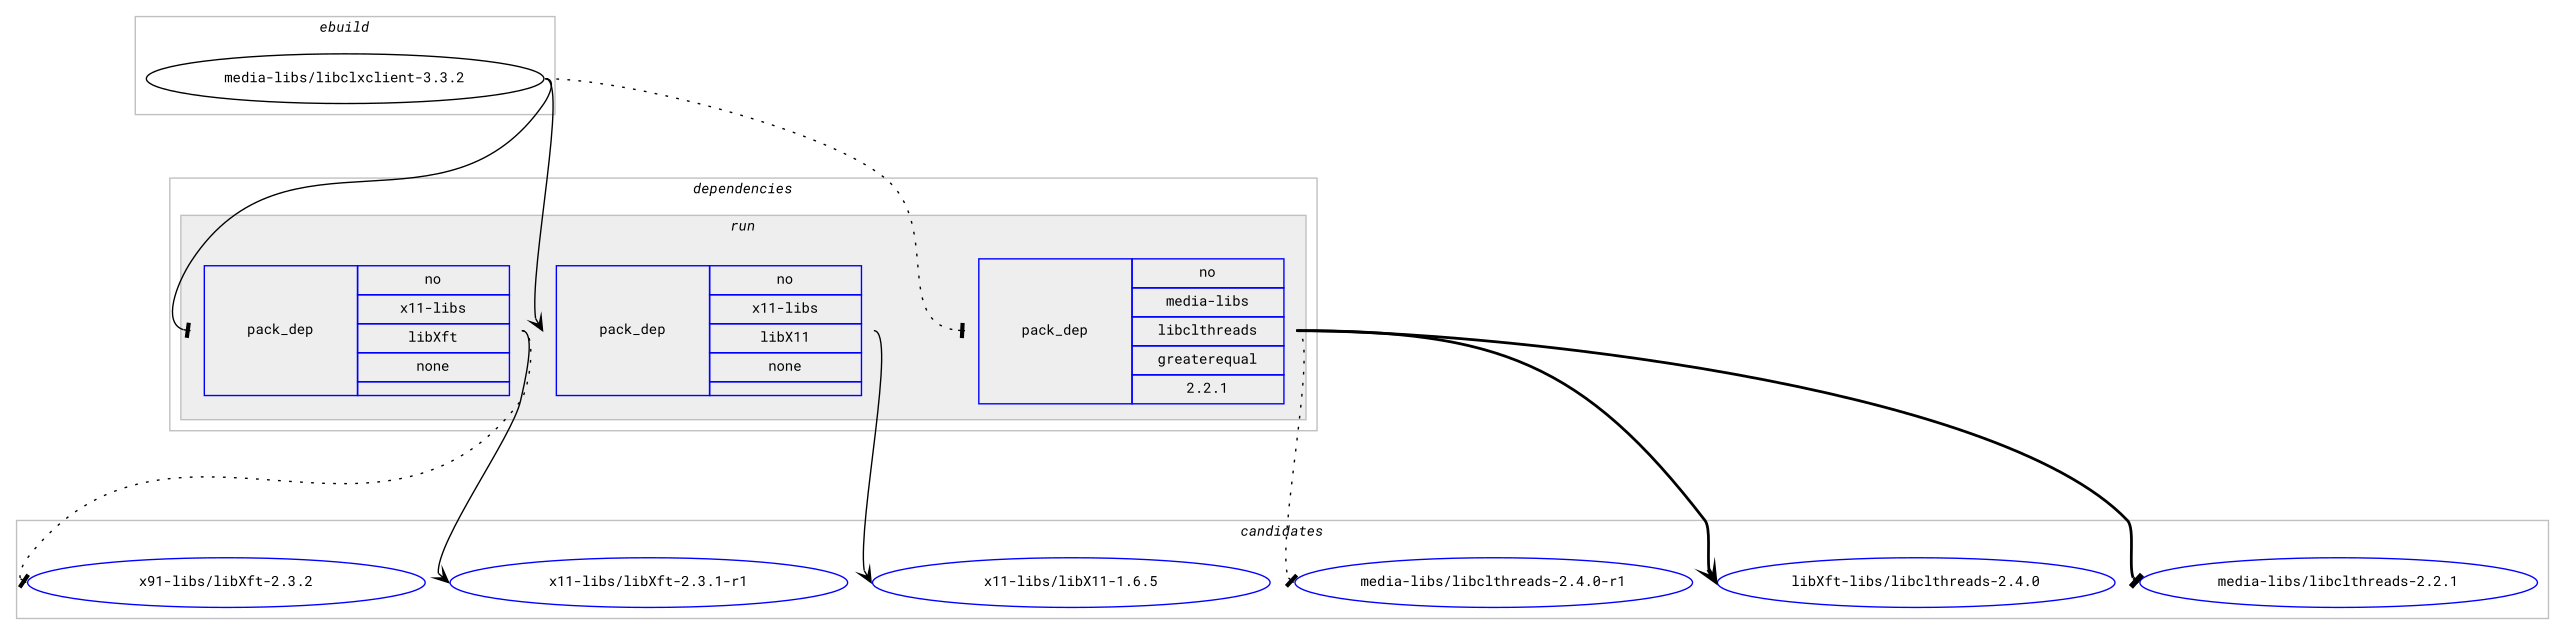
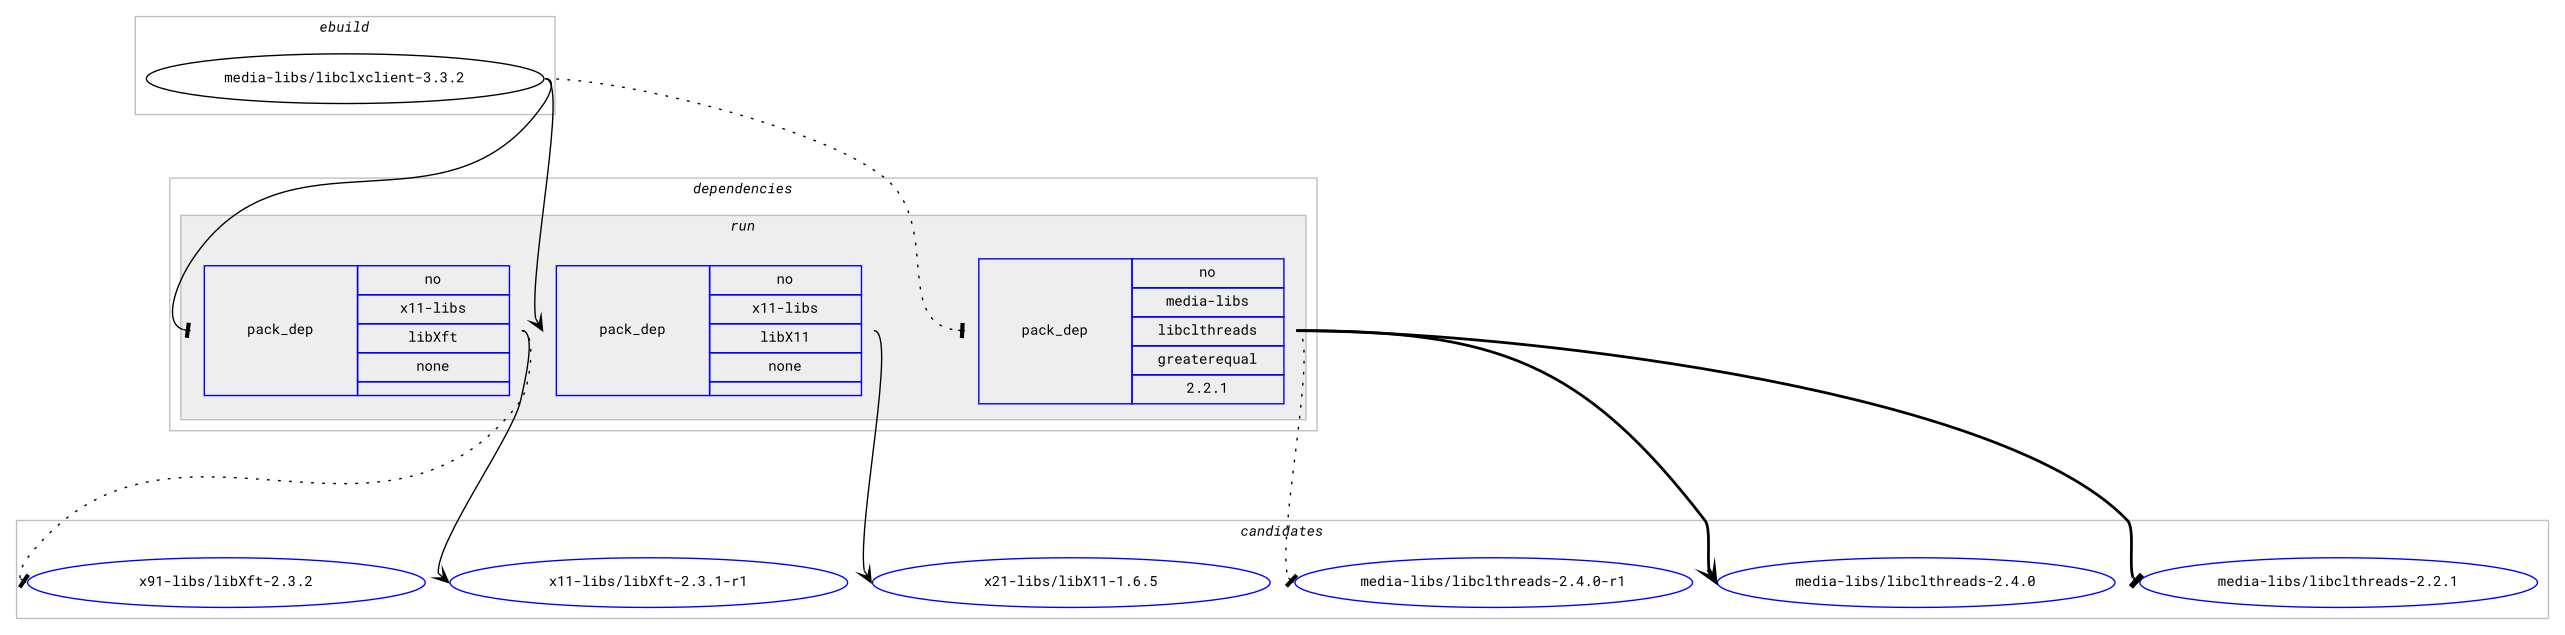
node "x11-libs/libX11-1.6.5": label "x11-libs/libX11-1.6.5" -> "x21-libs/libX11-1.6.5"
node "libXft-libs/libclthreads-2.4.0": label "libXft-libs/libclthreads-2.4.0" -> "media-libs/libclthreads-2.4.0"
